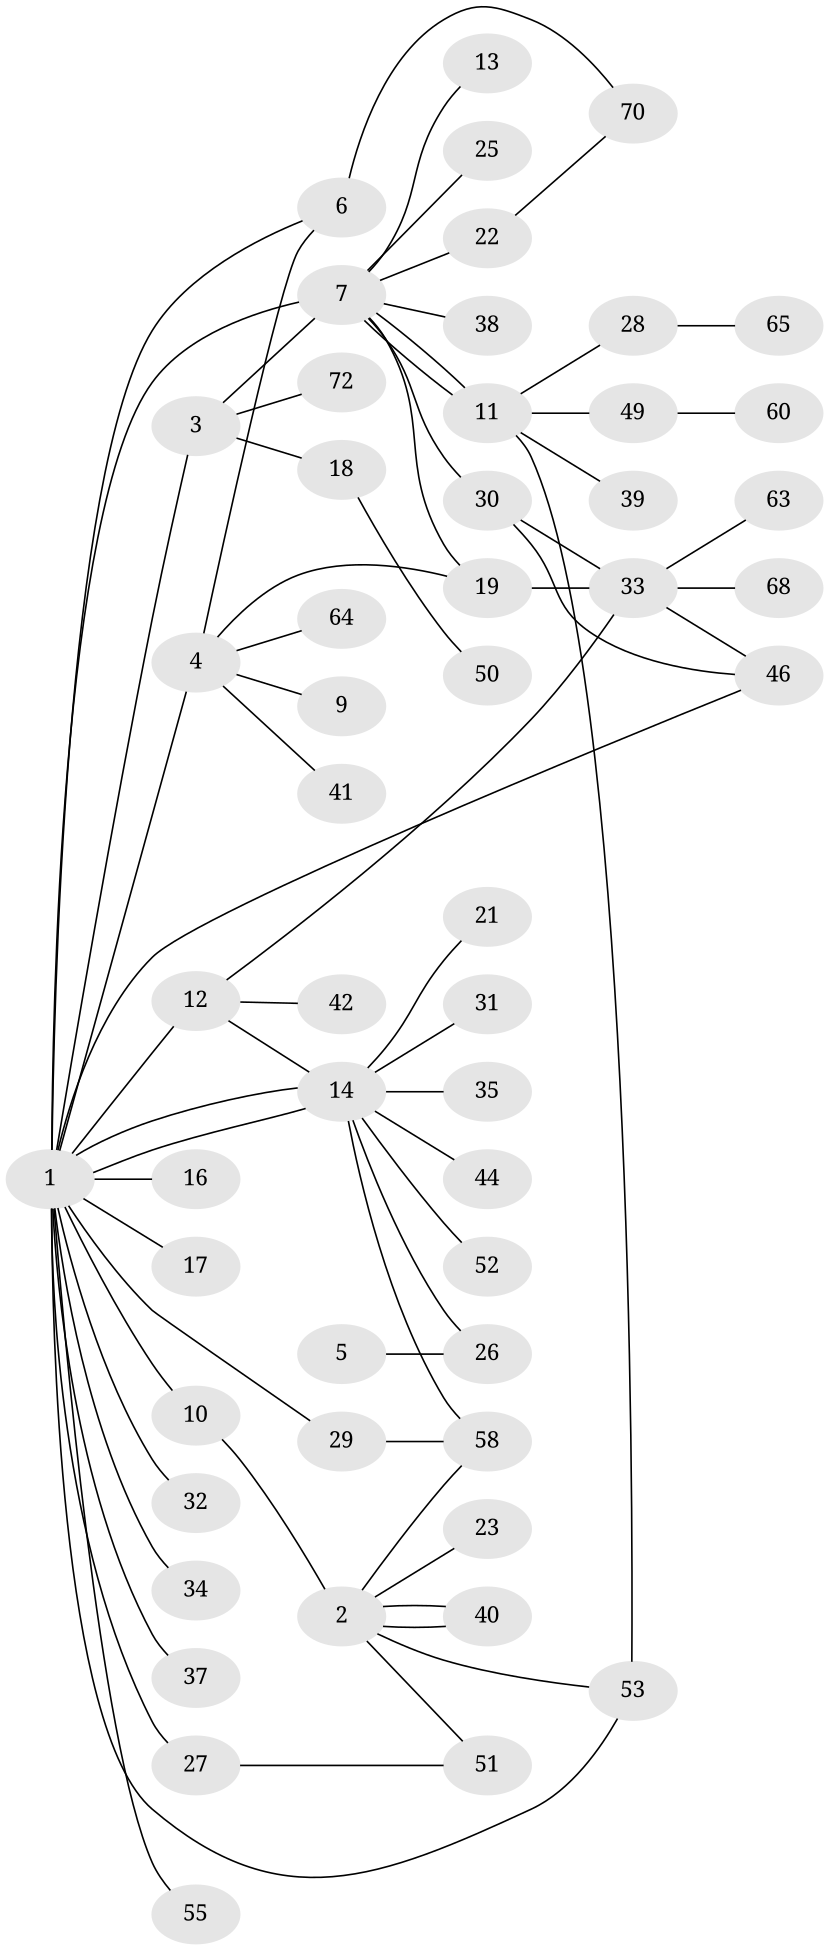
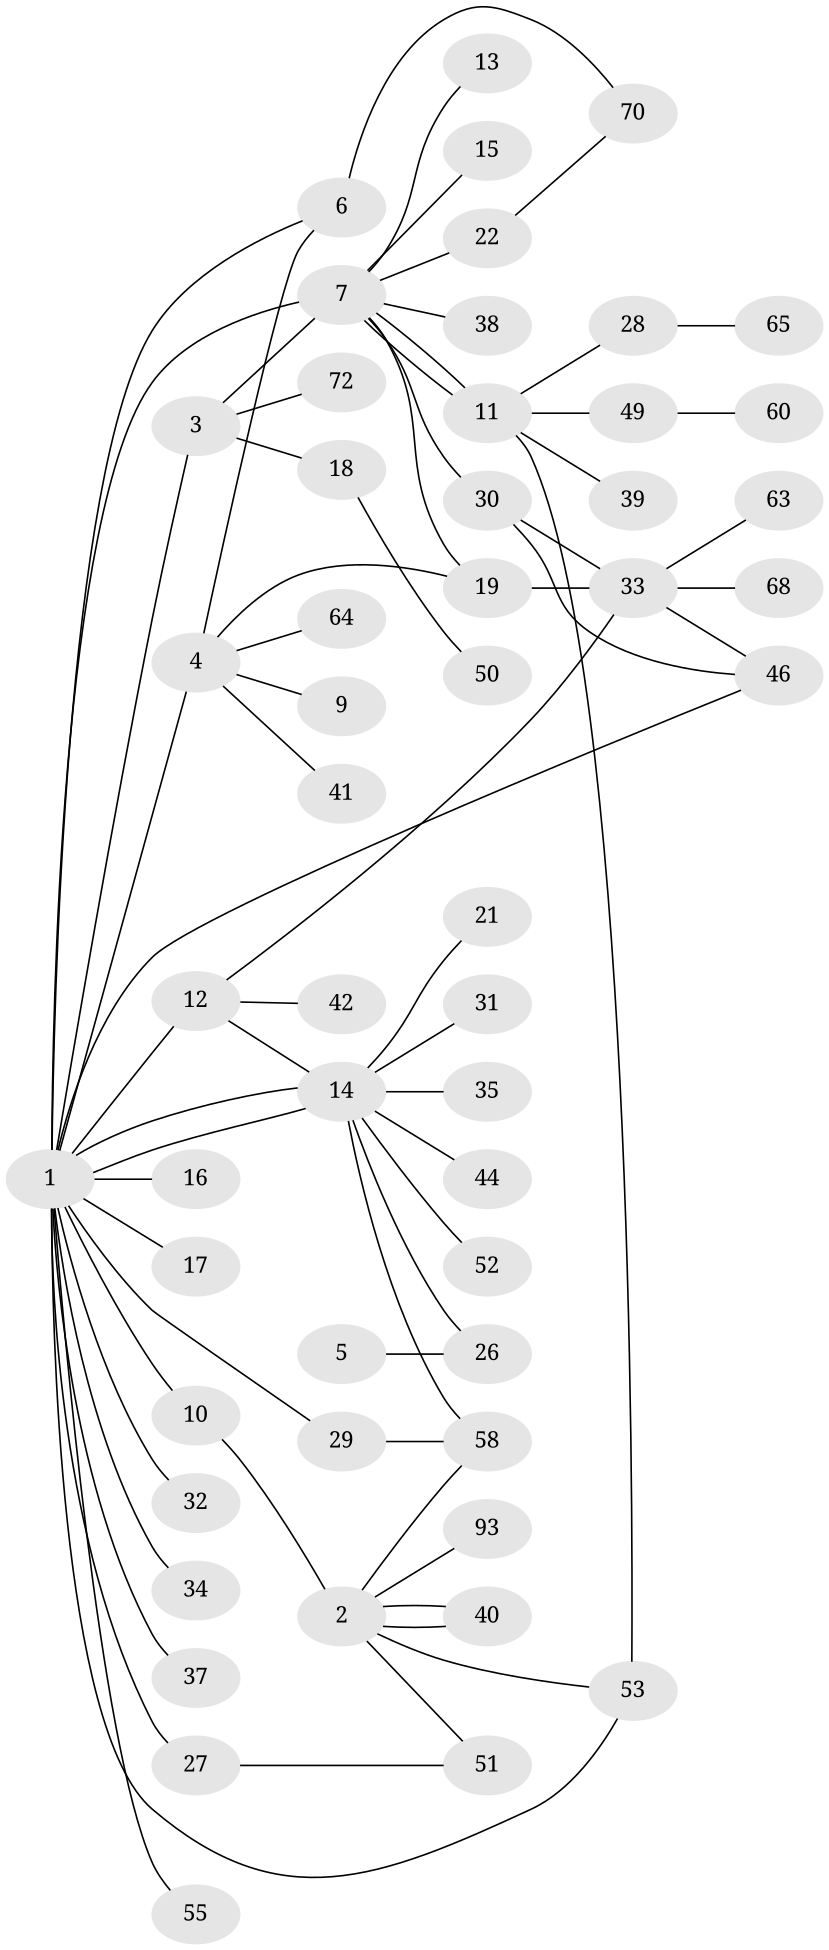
node "25": label "25" -> "15"
node "23": label "23" -> "93"
